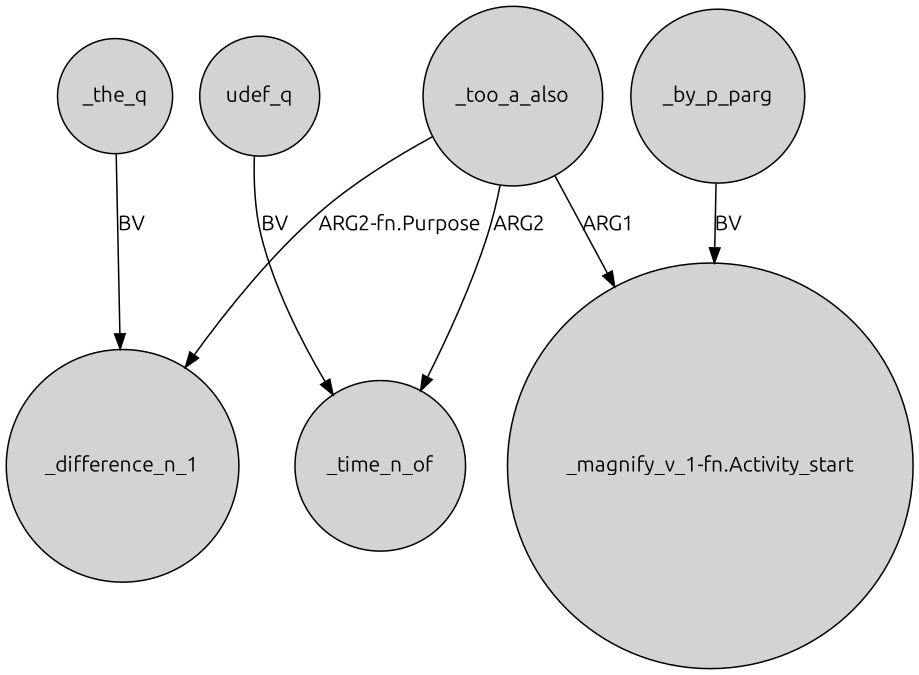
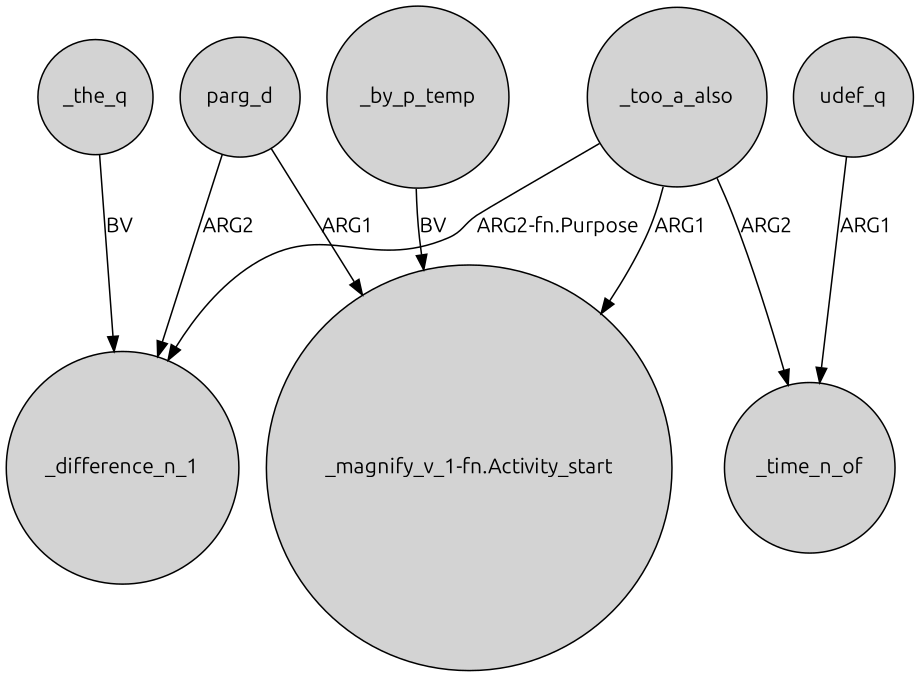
node "_by_p_parg": label "_by_p_parg" -> "_by_p_temp"
node "parg_d": added
edge "udef_q" -> "_time_n_of": label "BV" -> "ARG1"
